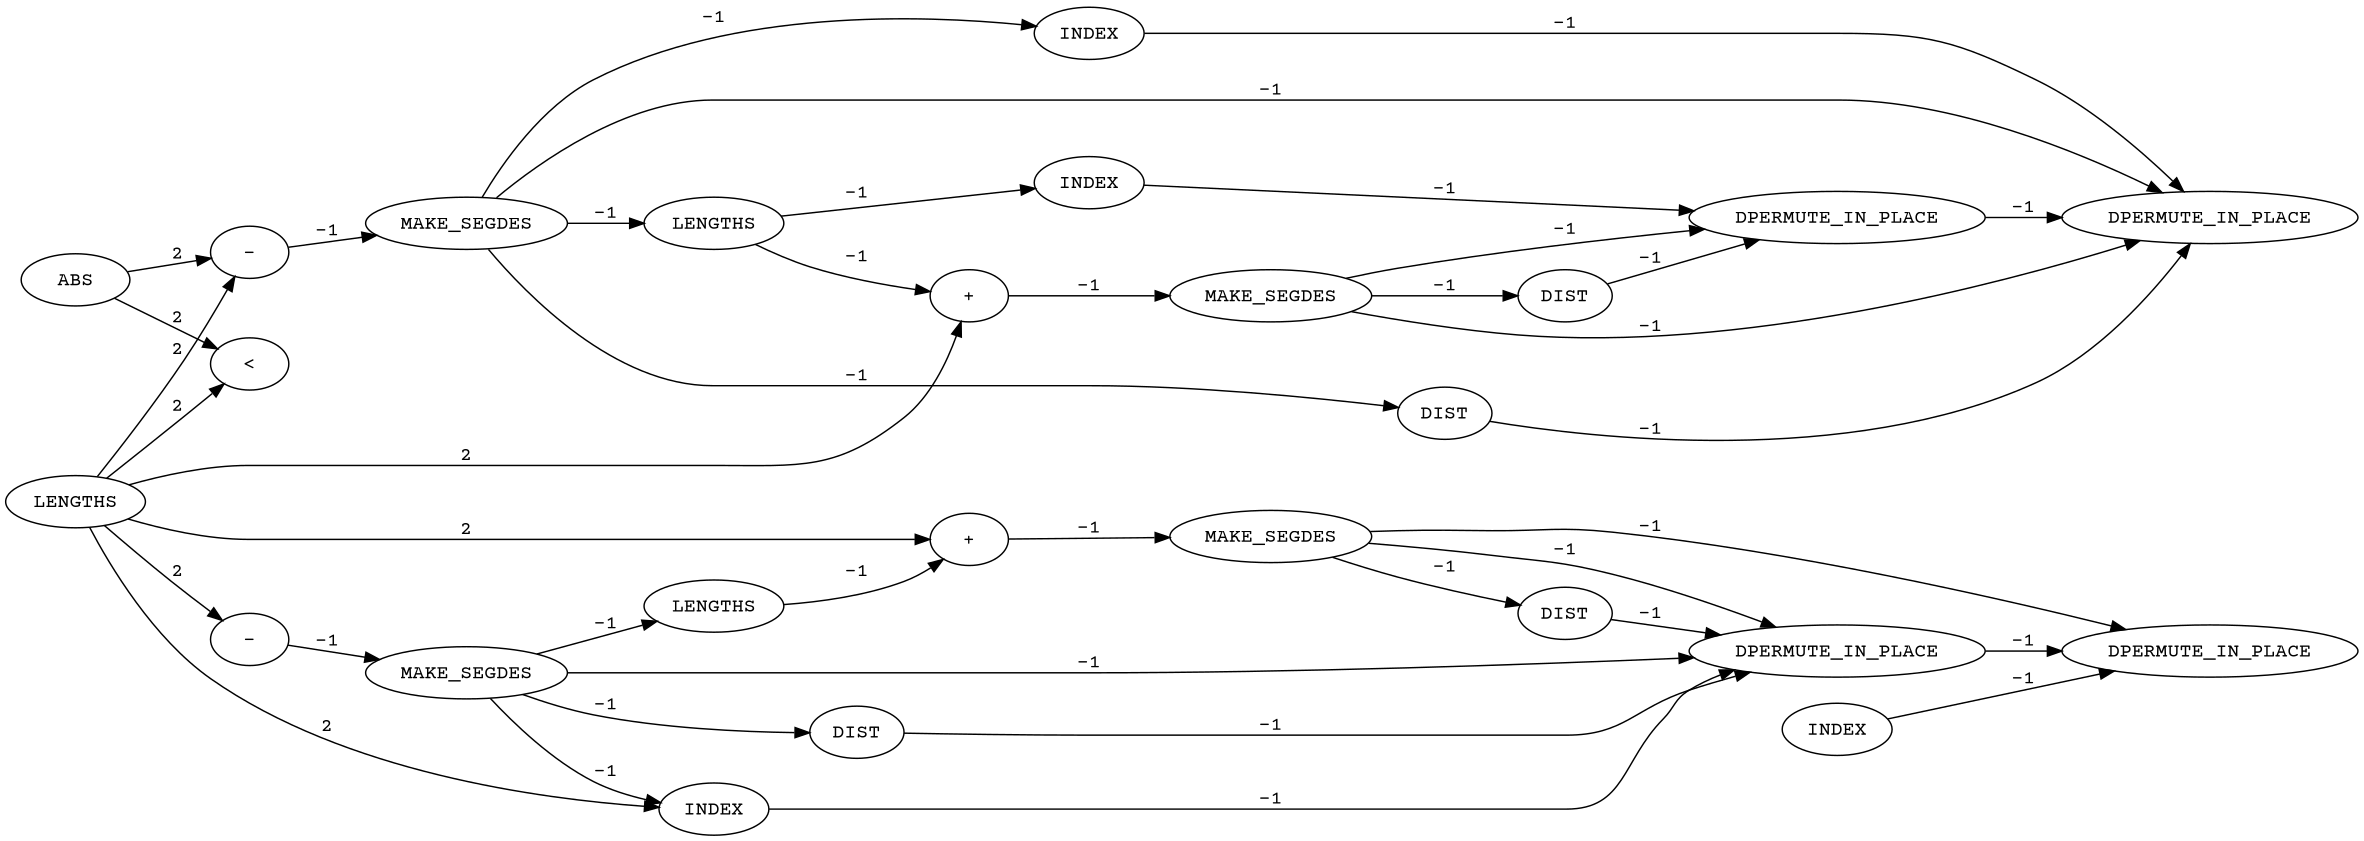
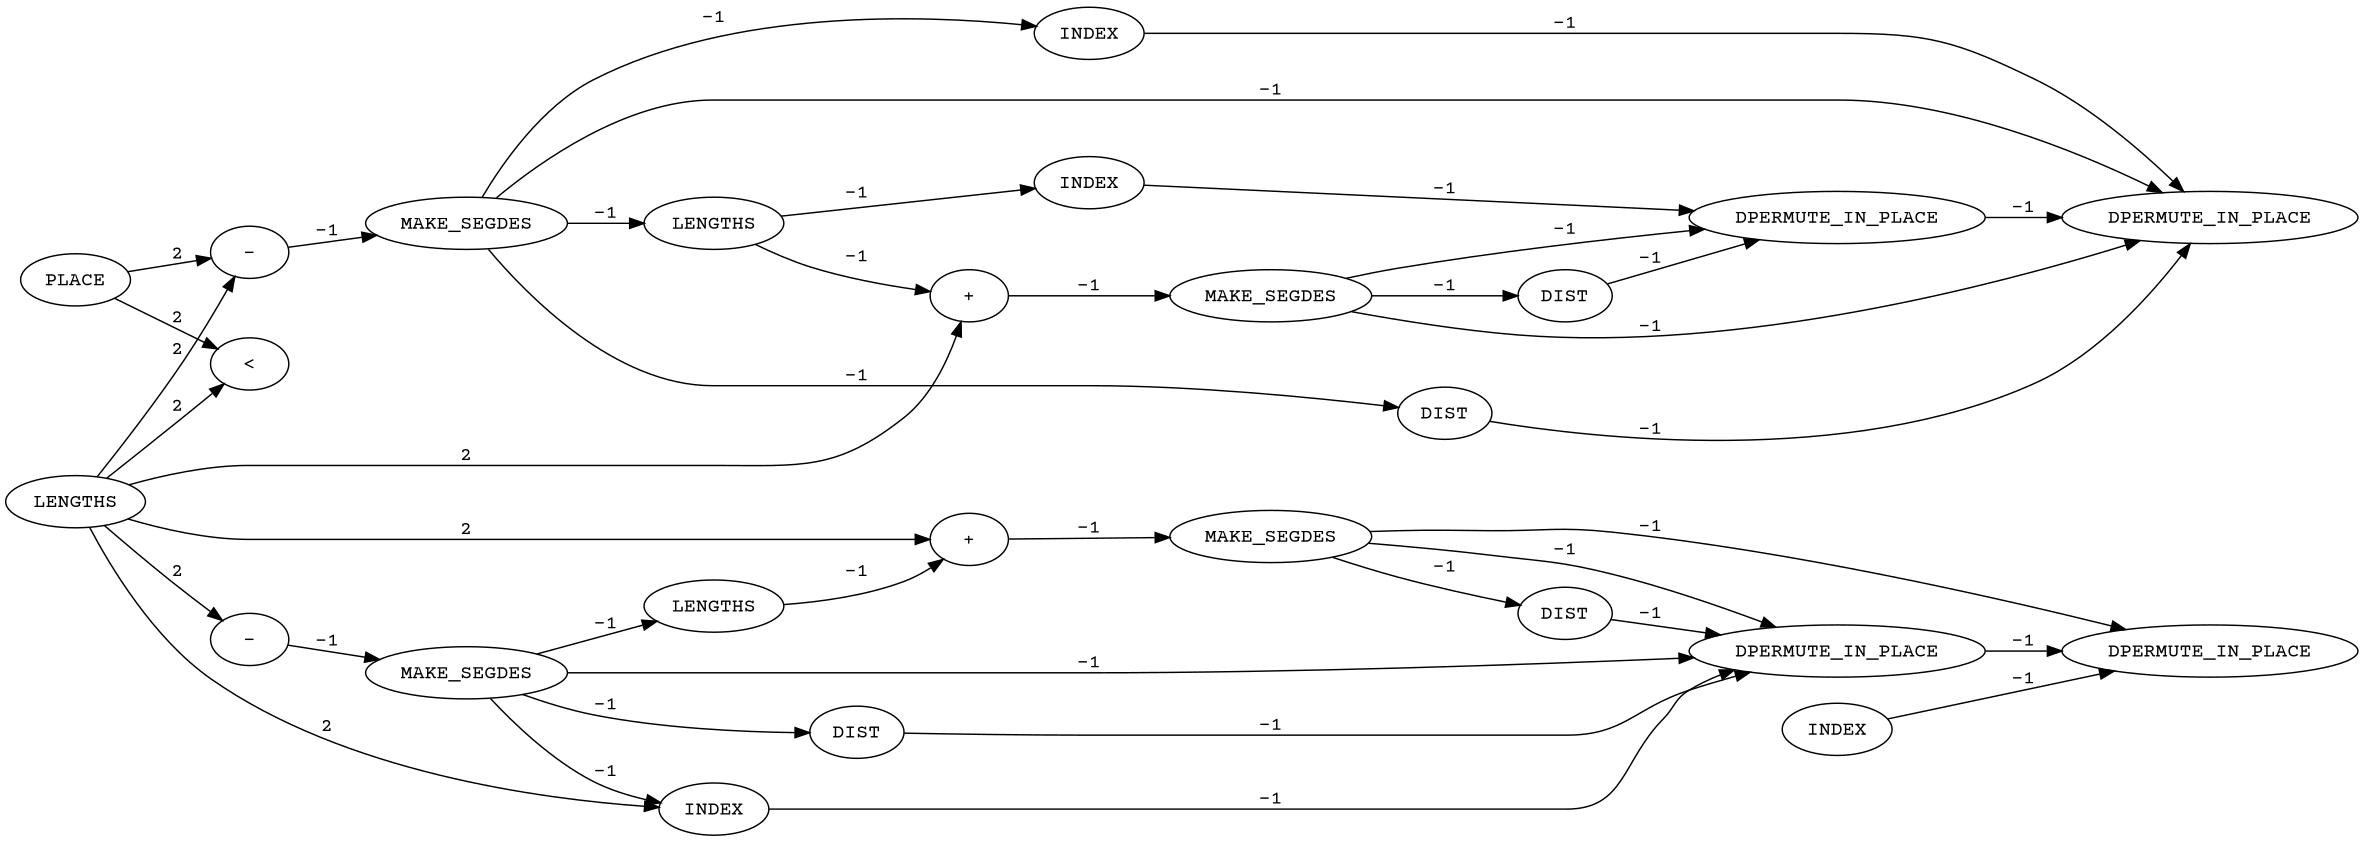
node "ABS": label "ABS" -> "PLACE"
